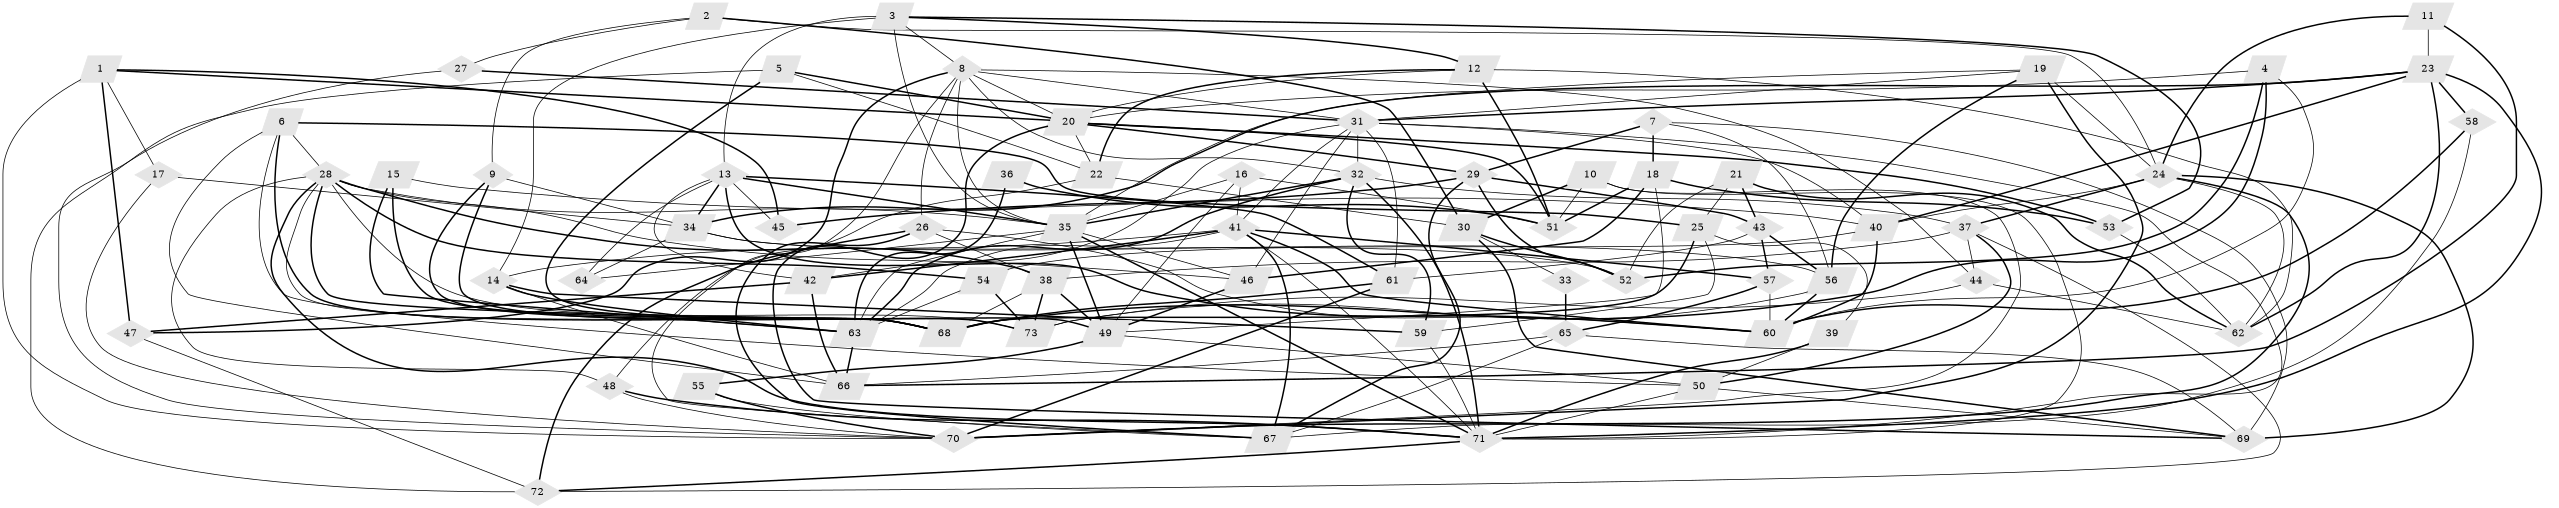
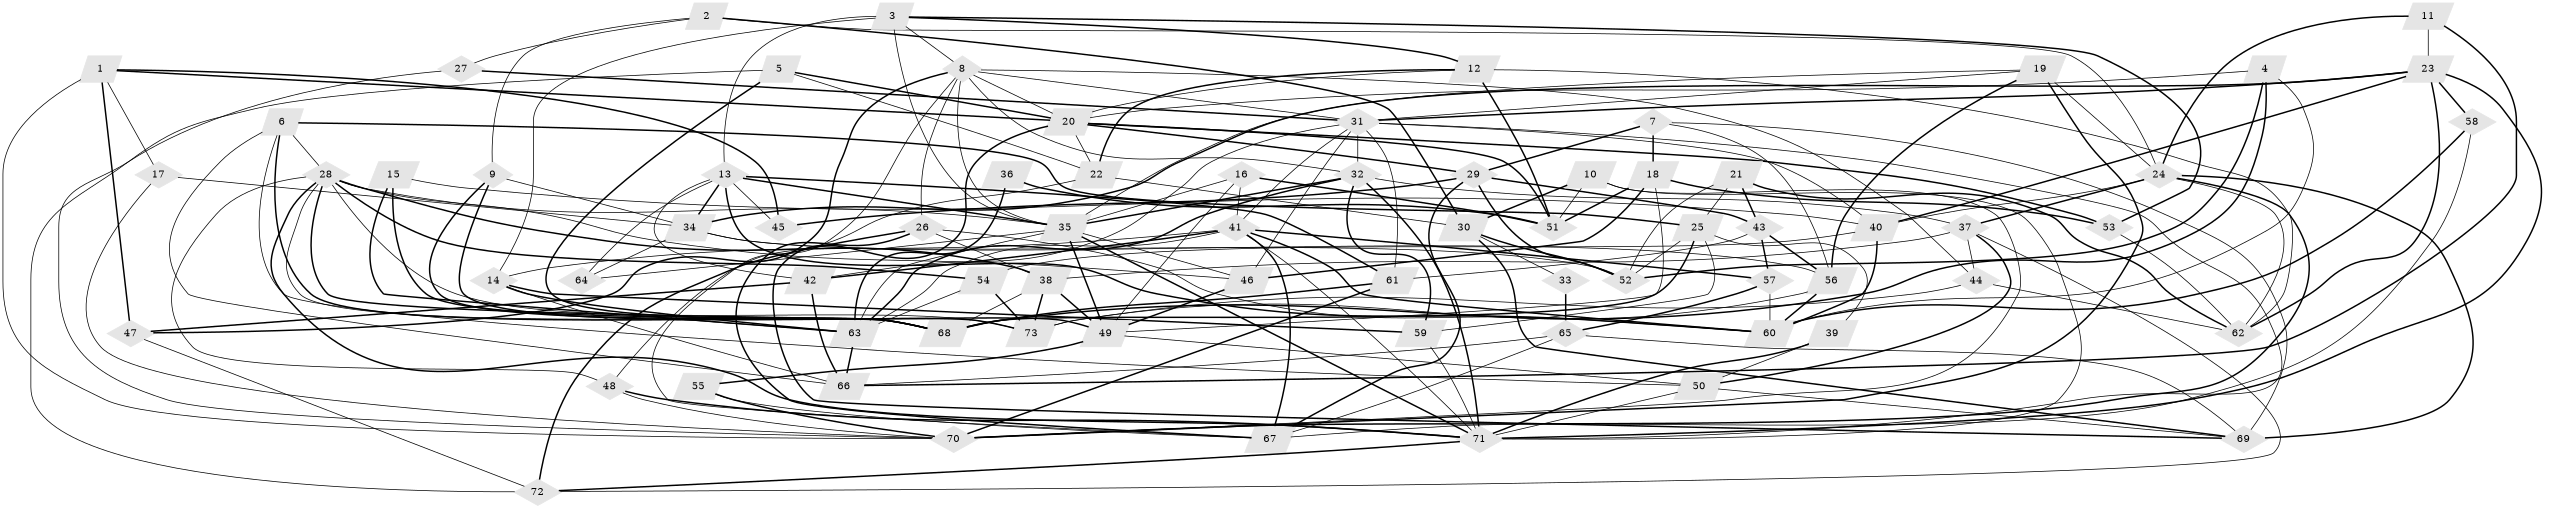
edge "16" -- "51": style solid -> bold
edge "25" -- "52": added
